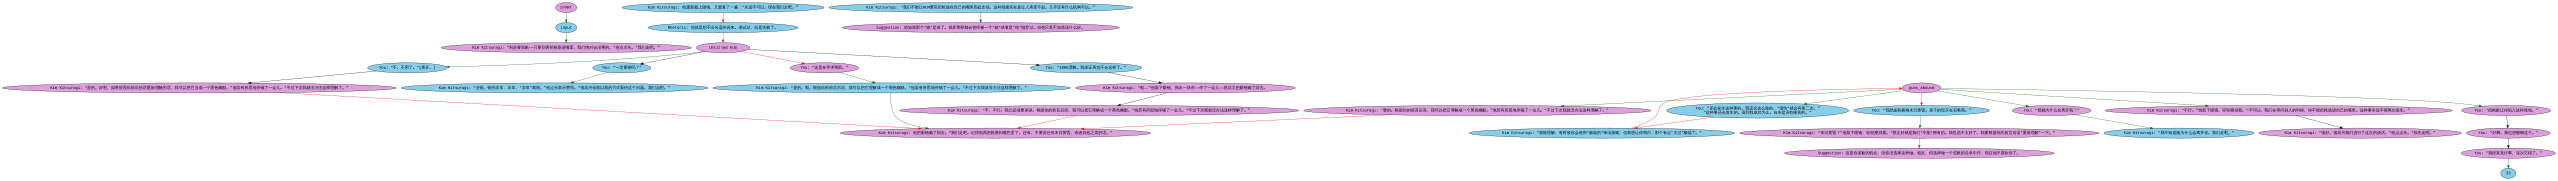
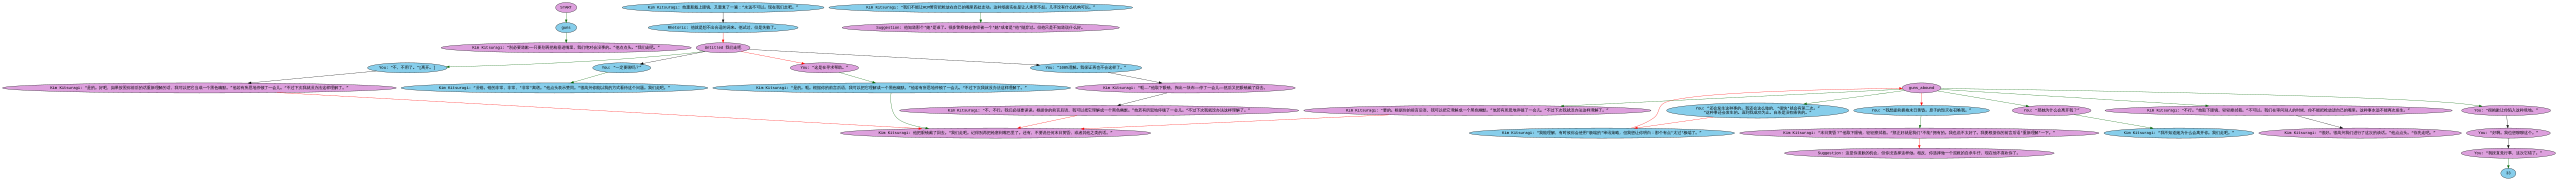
edge "Kim Kitsuragi: 他重新戴上眼镜，又重复了一遍：“永远不可以。现在我们走吧。”" -> "Rhetoric: 他就是想不出合适的词来。他试过，但是失败了。": color red -> black
node "input": label "input" -> "guns"
node "Untitled hub": label "Untitled hub" -> "Untitled 我们走吧"
